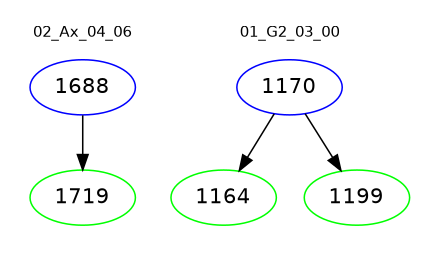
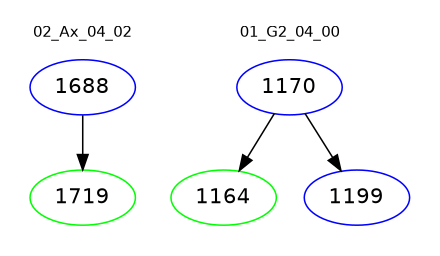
cluster "02_Ax_04_06": label "02_Ax_04_06" -> "02_Ax_04_02"
cluster "01_G2_03_00": label "01_G2_03_00" -> "01_G2_04_00"
node "1199": color green -> blue
